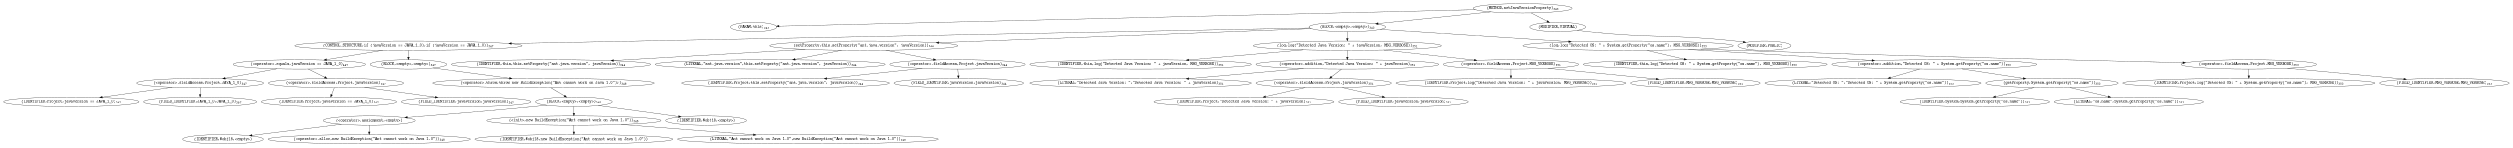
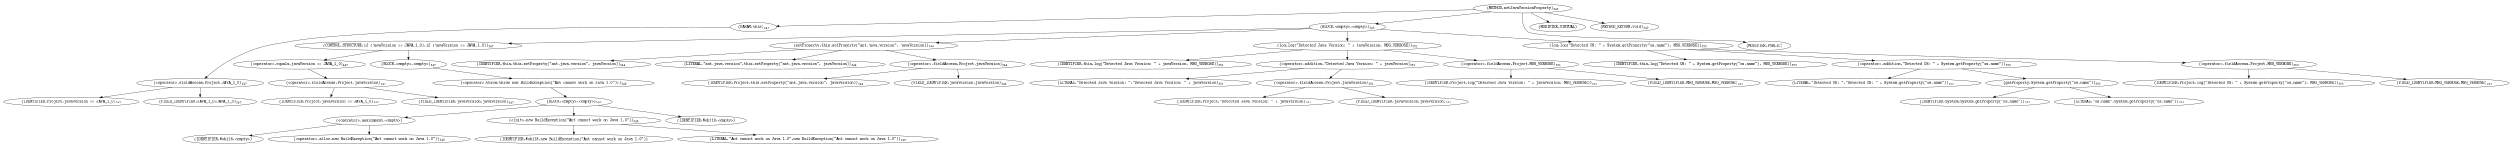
node "(METHOD_RETURN,void)": added
edge "(MODIFIER,VIRTUAL)" -> "(MODIFIER,PUBLIC)": now "(METHOD,setJavaVersionProperty)" -> "(MODIFIER,PUBLIC)"
edge "(<operator>.equals,javaVersion == JAVA_1_0)" -> "(<operator>.fieldAccess,Project.JAVA_1_0)": now "(PARAM,this)" -> "(<operator>.fieldAccess,Project.JAVA_1_0)"
